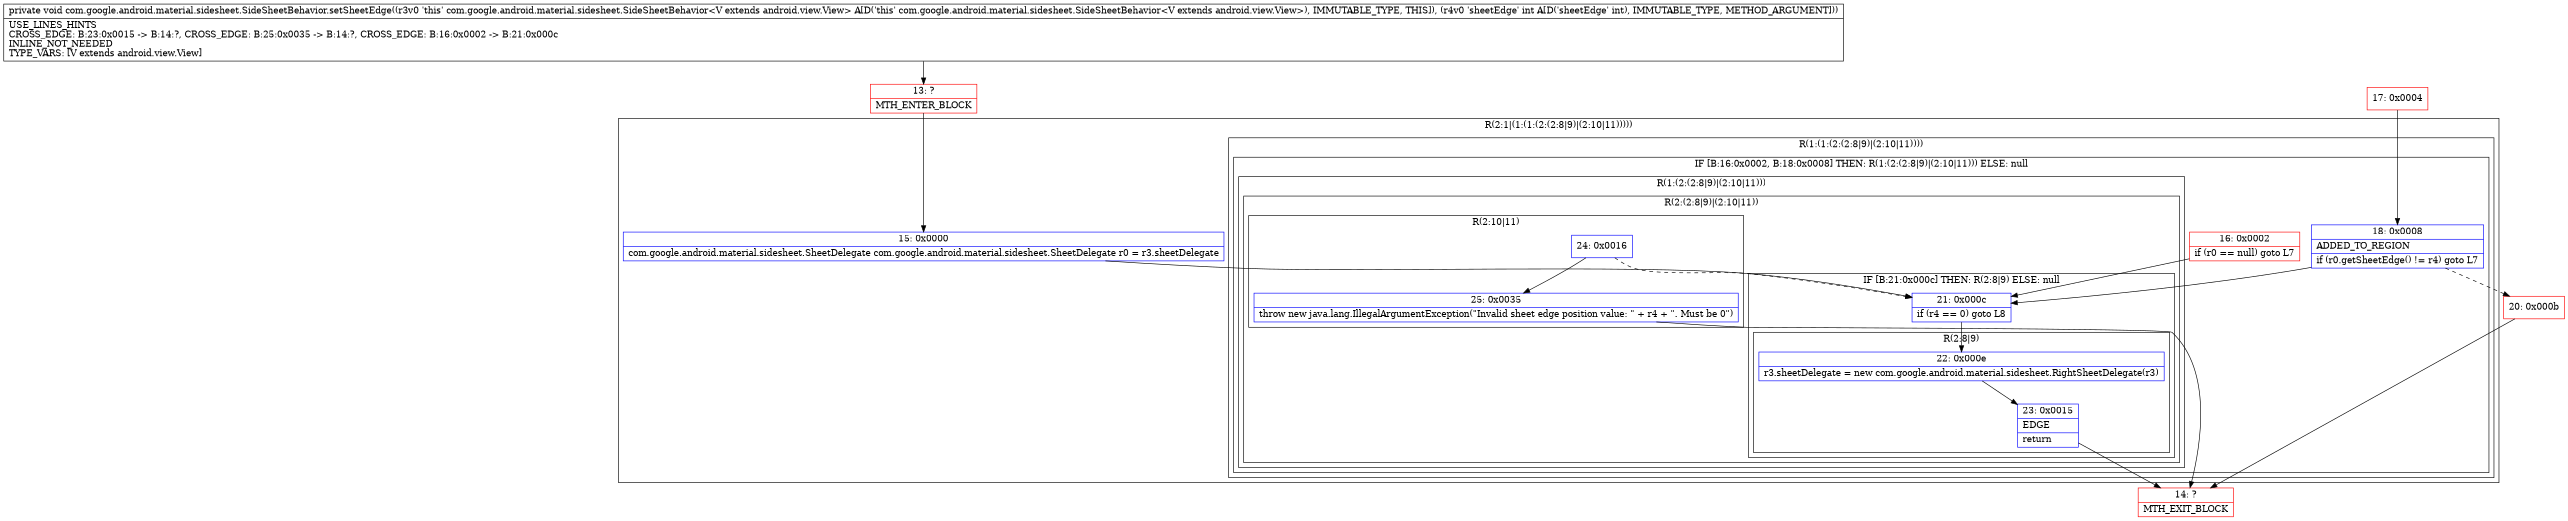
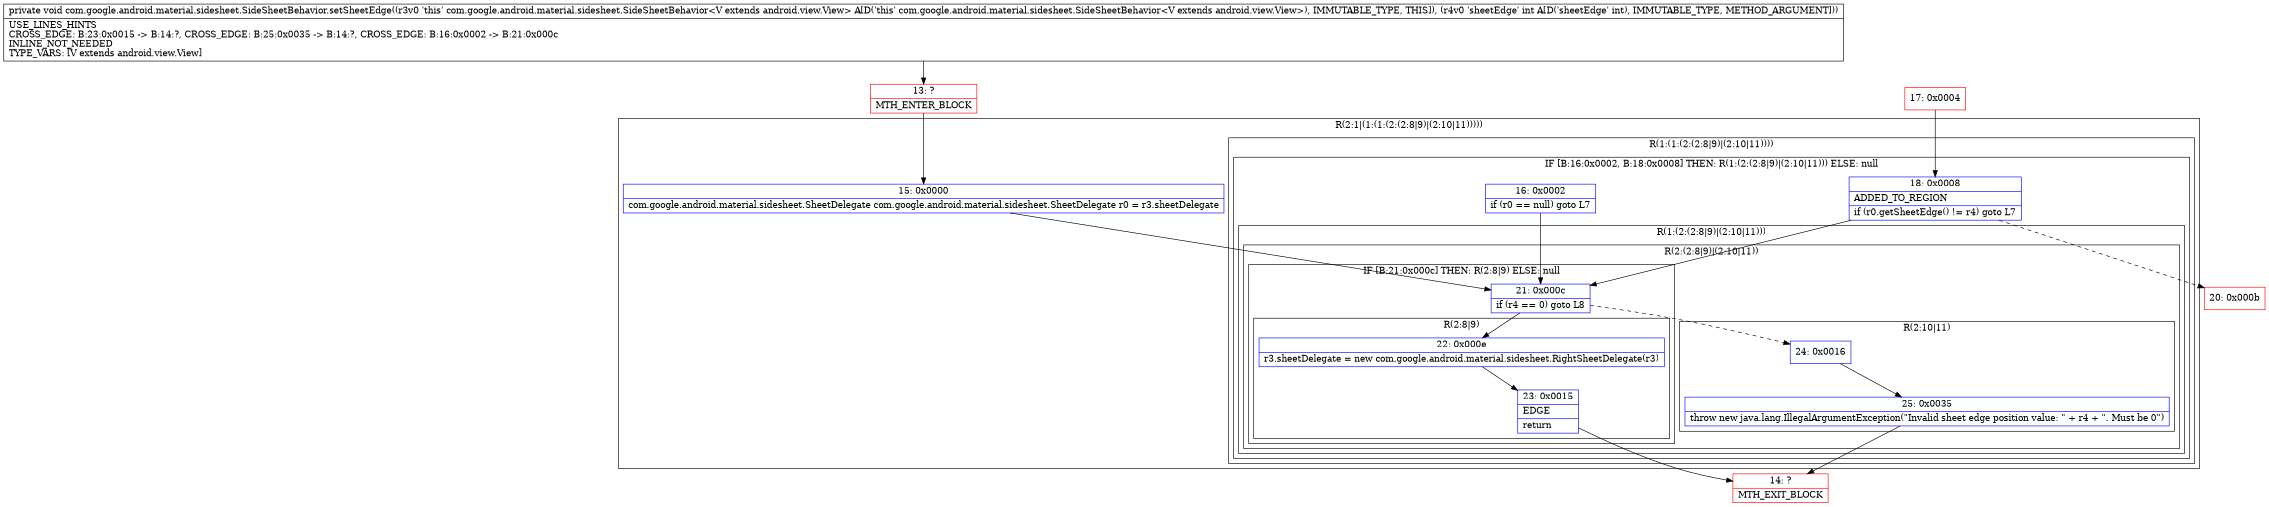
node "16: 0x0002": color red -> blue
edge "24: 0x0016" -> "21: 0x000c": reversed
edge "20: 0x000b" -> "14: ?": removed
